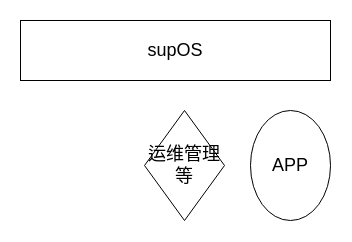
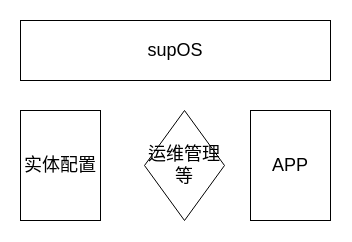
node "实体配置": added
node "APP": shape ellipse -> rectangle
